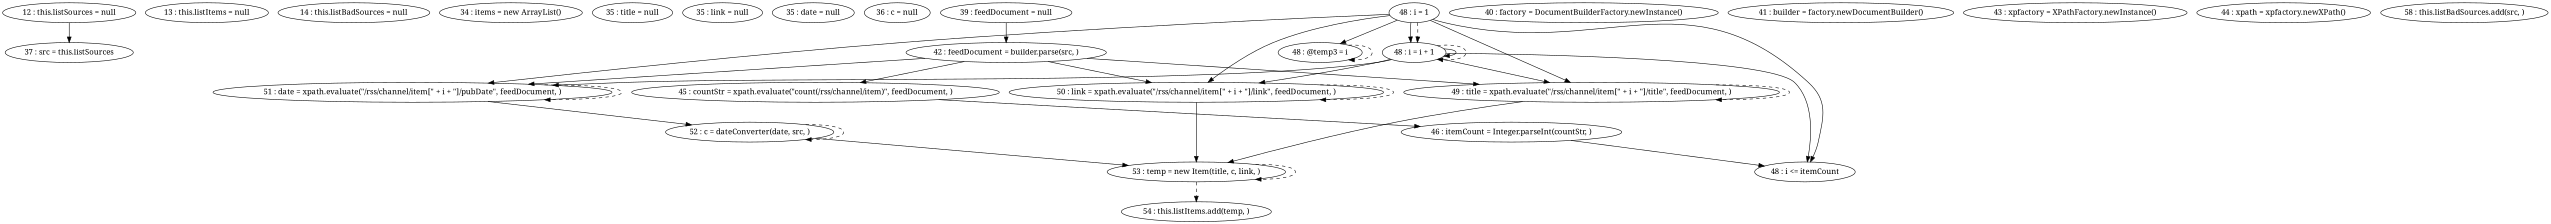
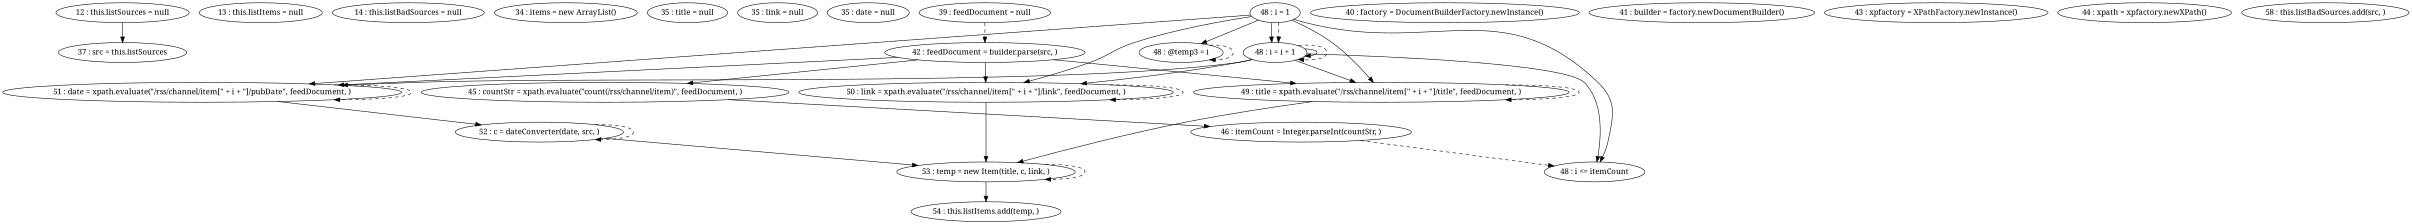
node "36 : c = null": removed
edge "39 : feedDocument = null" -> "42 : feedDocument = builder.parse(src, )": style solid -> dashed
edge "46 : itemCount = Integer.parseInt(countStr, )" -> "48 : i <= itemCount": style solid -> dashed
edge "53 : temp = new Item(title, c, link, )" -> "54 : this.listItems.add(temp, )": style dashed -> solid
